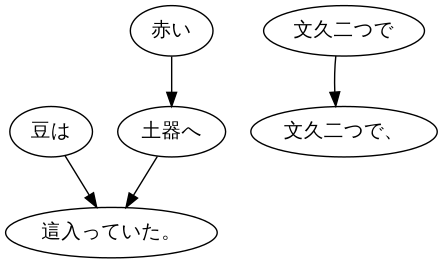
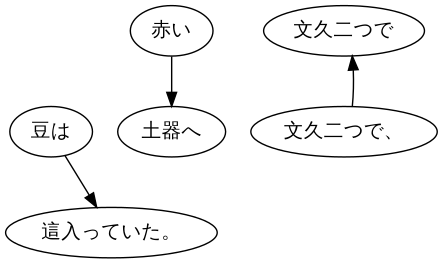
edge "文久二つで" -> "文久二つで、": reversed
edge "土器へ" -> "這入っていた。": removed
